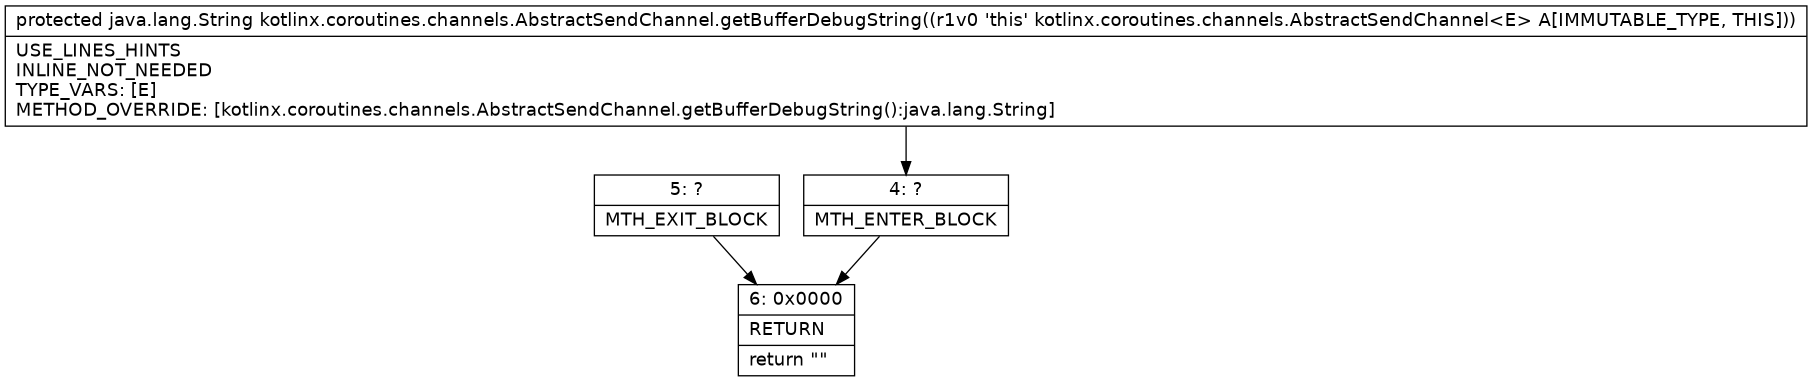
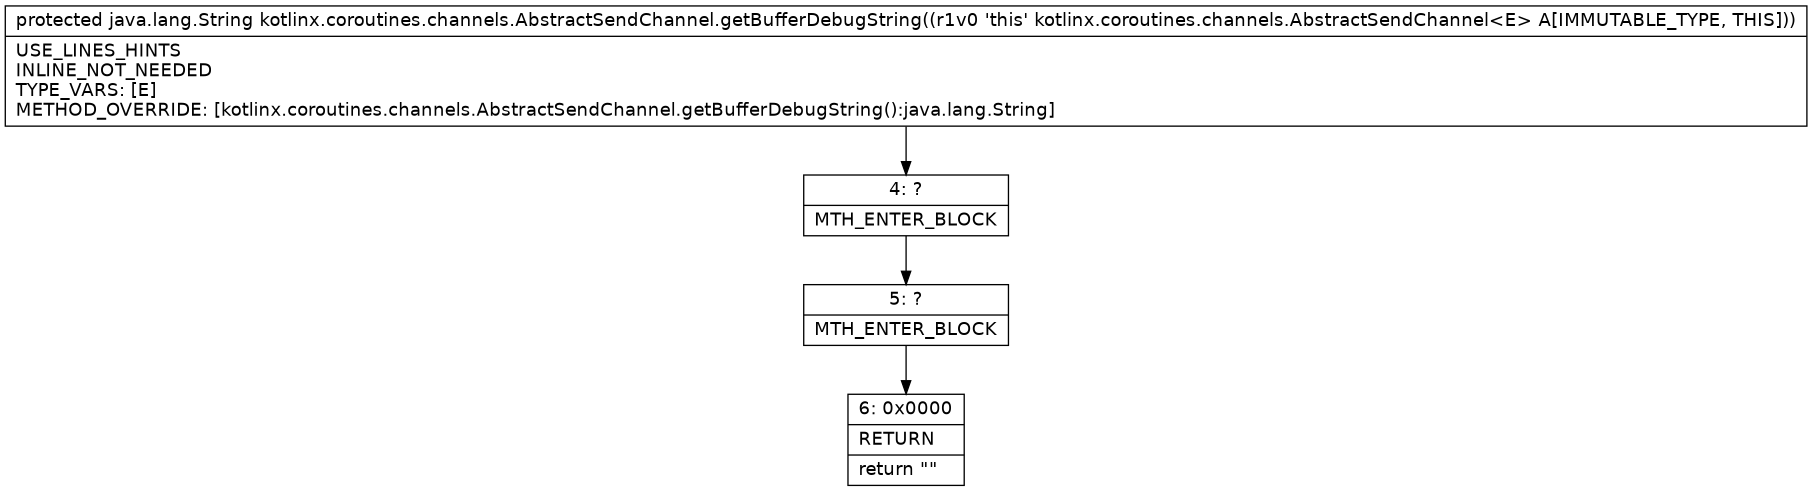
node "5: ?": text "MTH_EXIT_BLOCK" -> "MTH_ENTER_BLOCK"
edge "4: ?" -> "6: 0x0000": now "4: ?" -> "5: ?"
